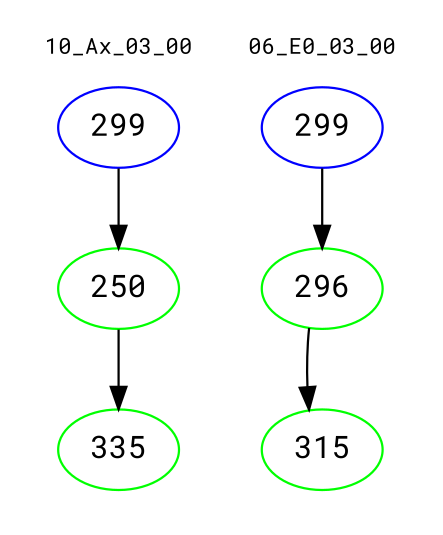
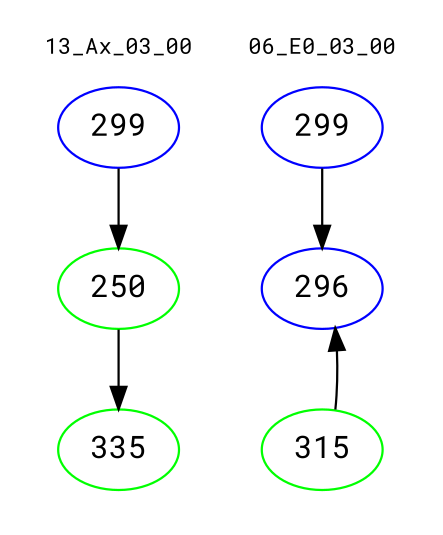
cluster "10_Ax_03_00": label "10_Ax_03_00" -> "13_Ax_03_00"
node "296": color green -> blue
edge "296" -> "315": reversed
